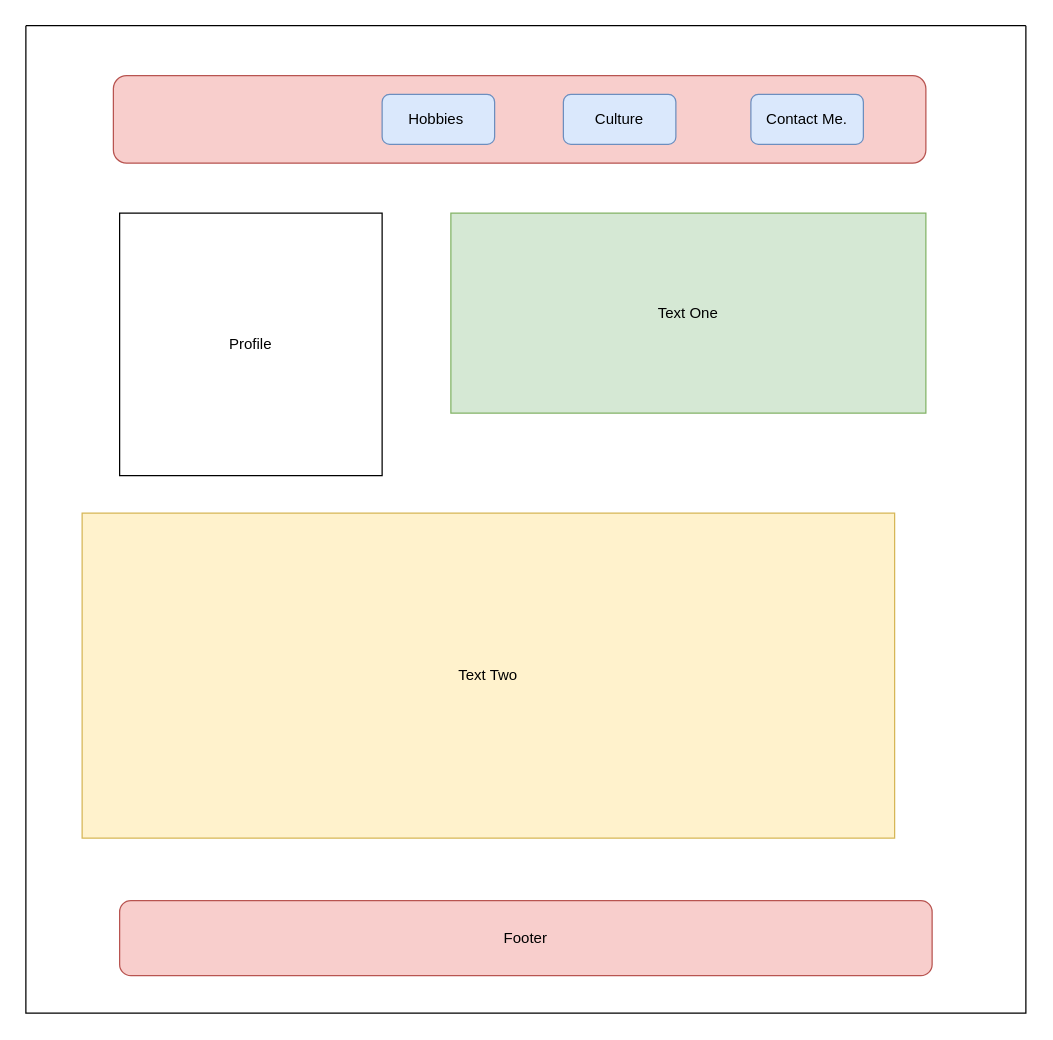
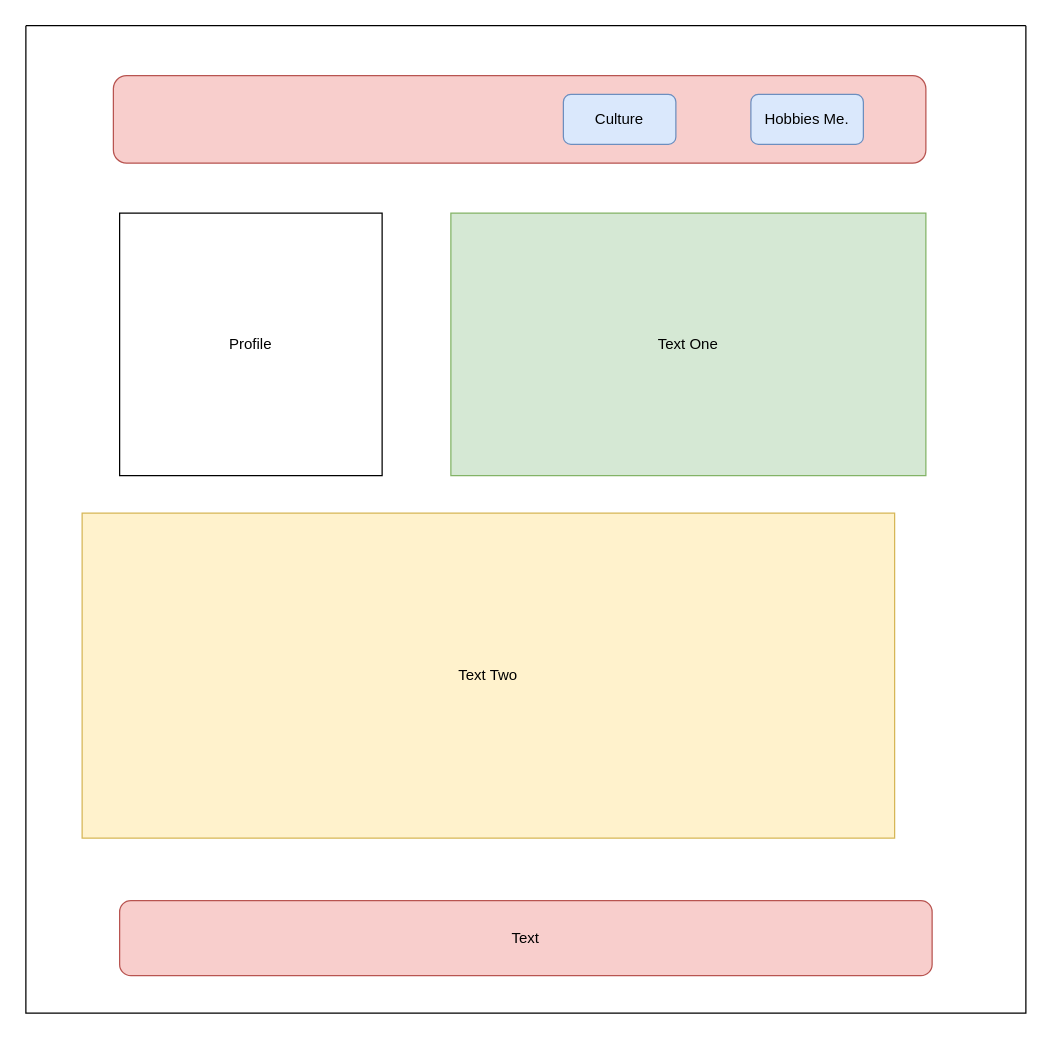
node "Hobbies": removed
node "Contact Me.": label "Contact Me." -> "Hobbies Me."
node "Text One": size 475x200 -> 475x263
node "Footer": label "Footer" -> "Text"
